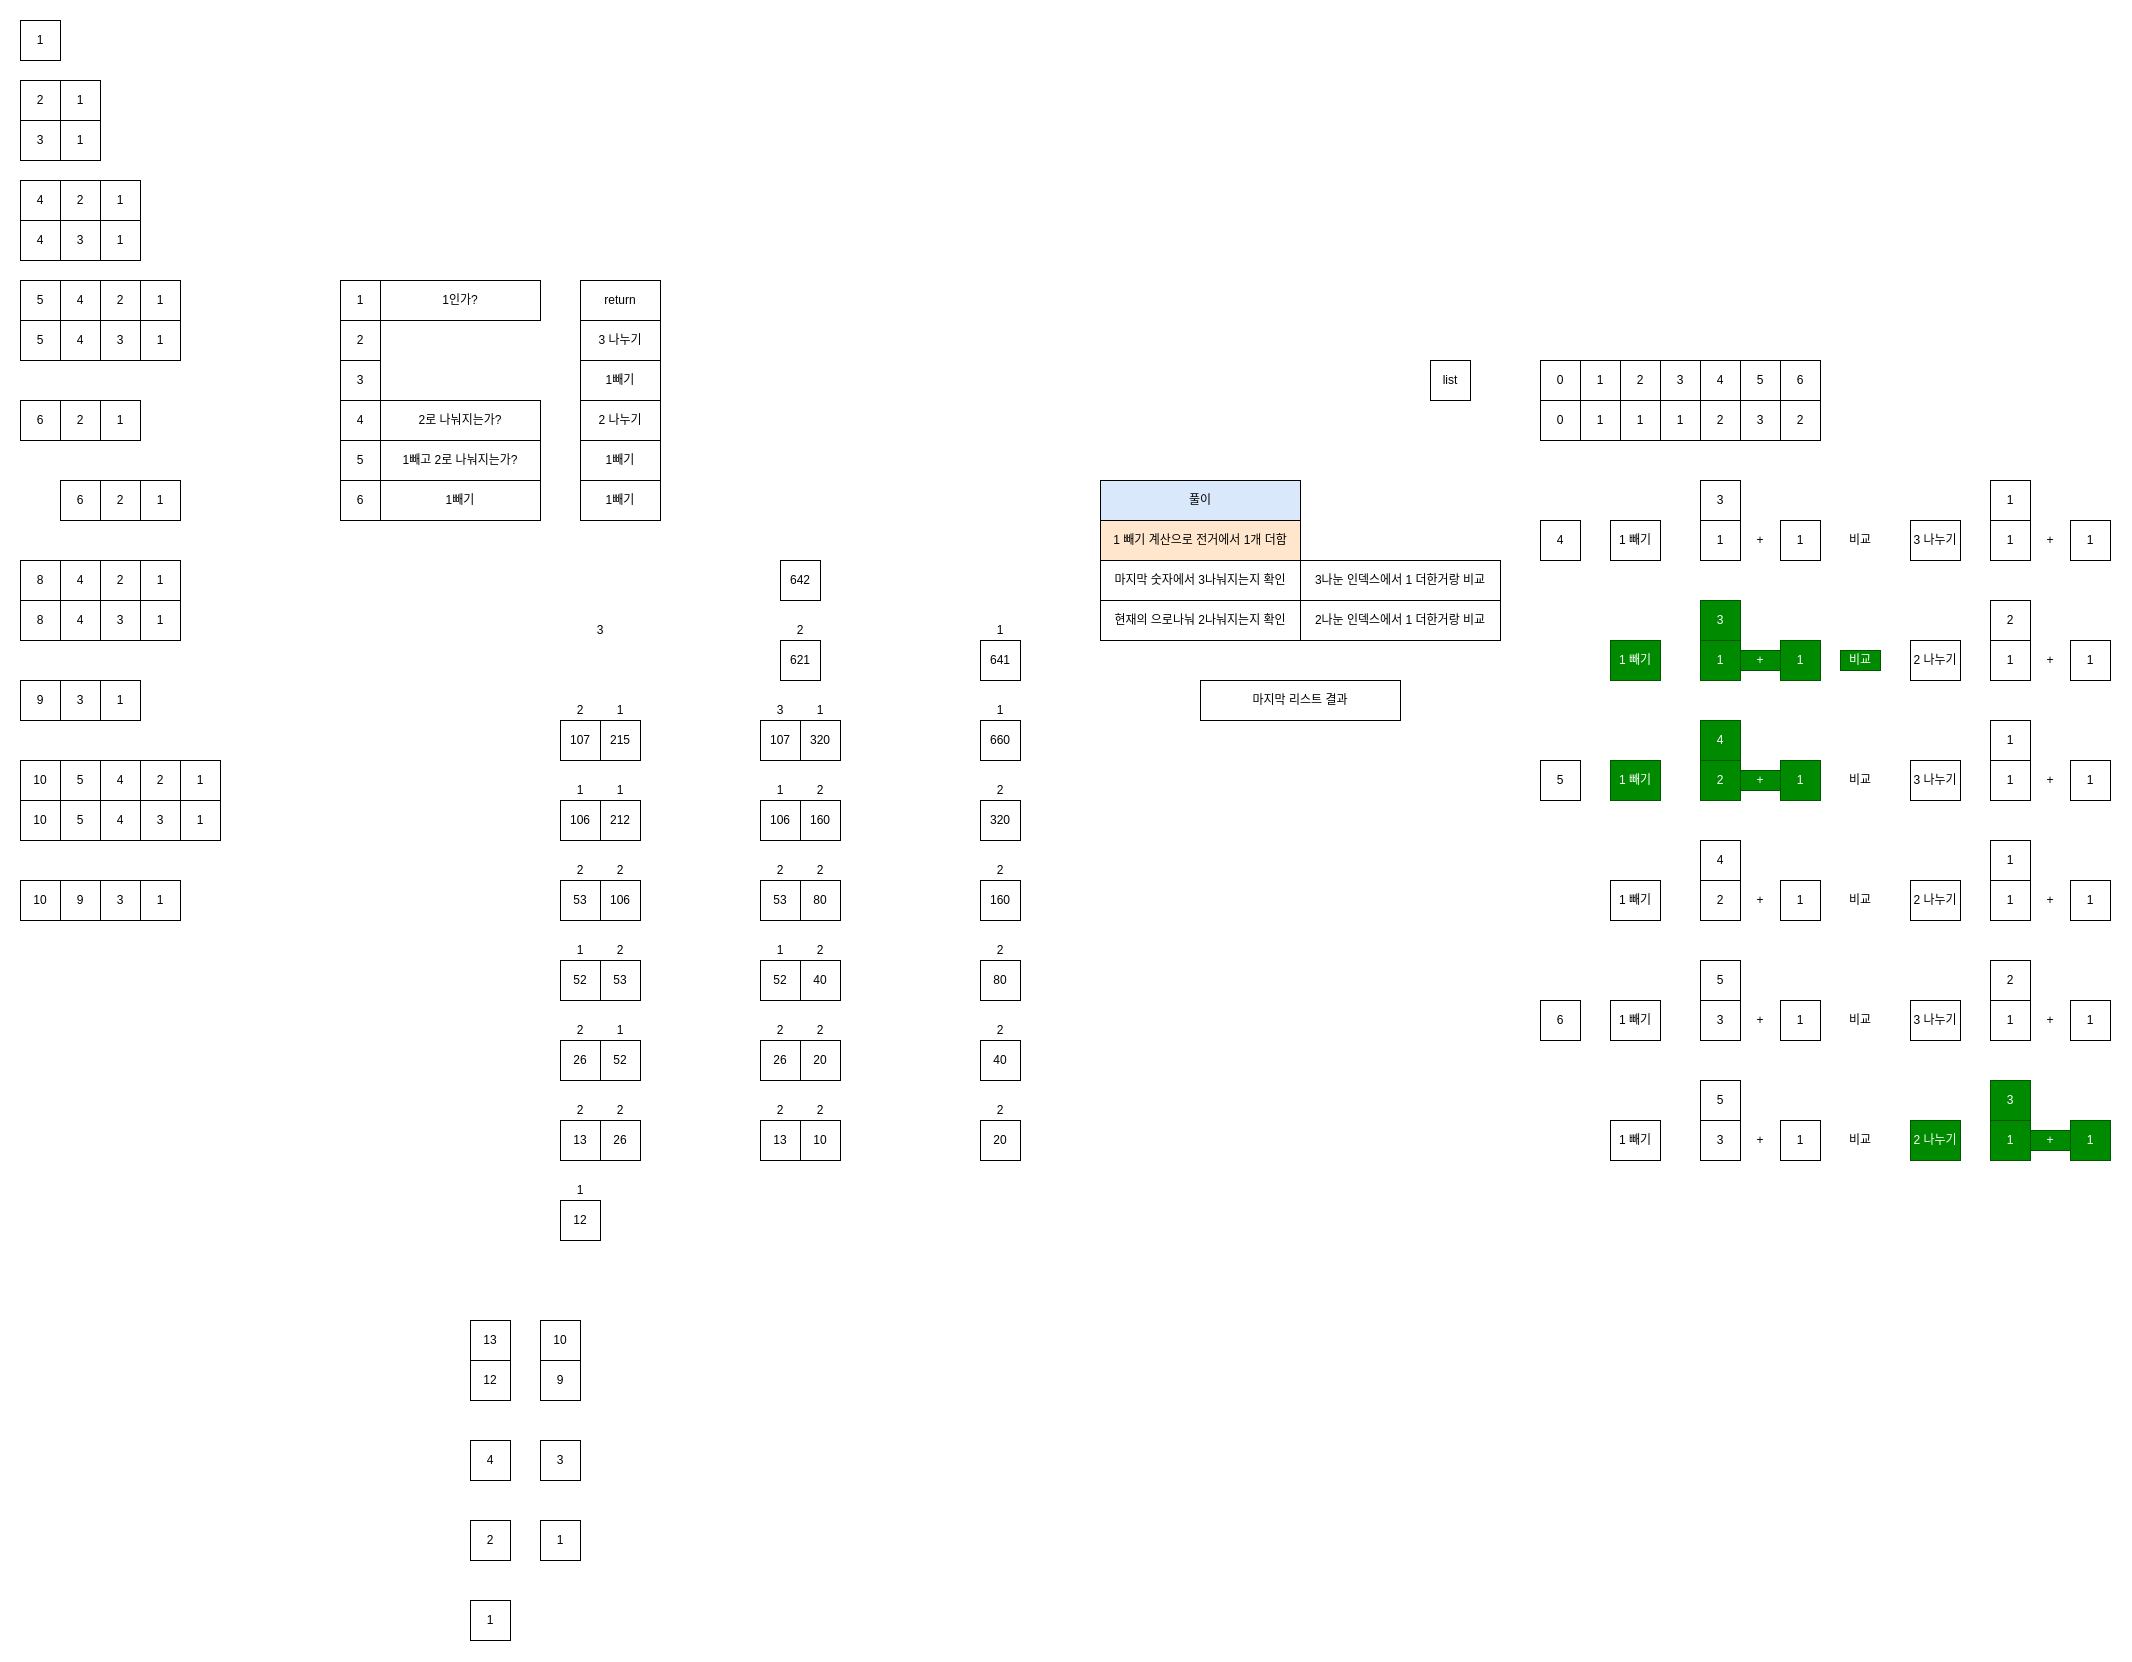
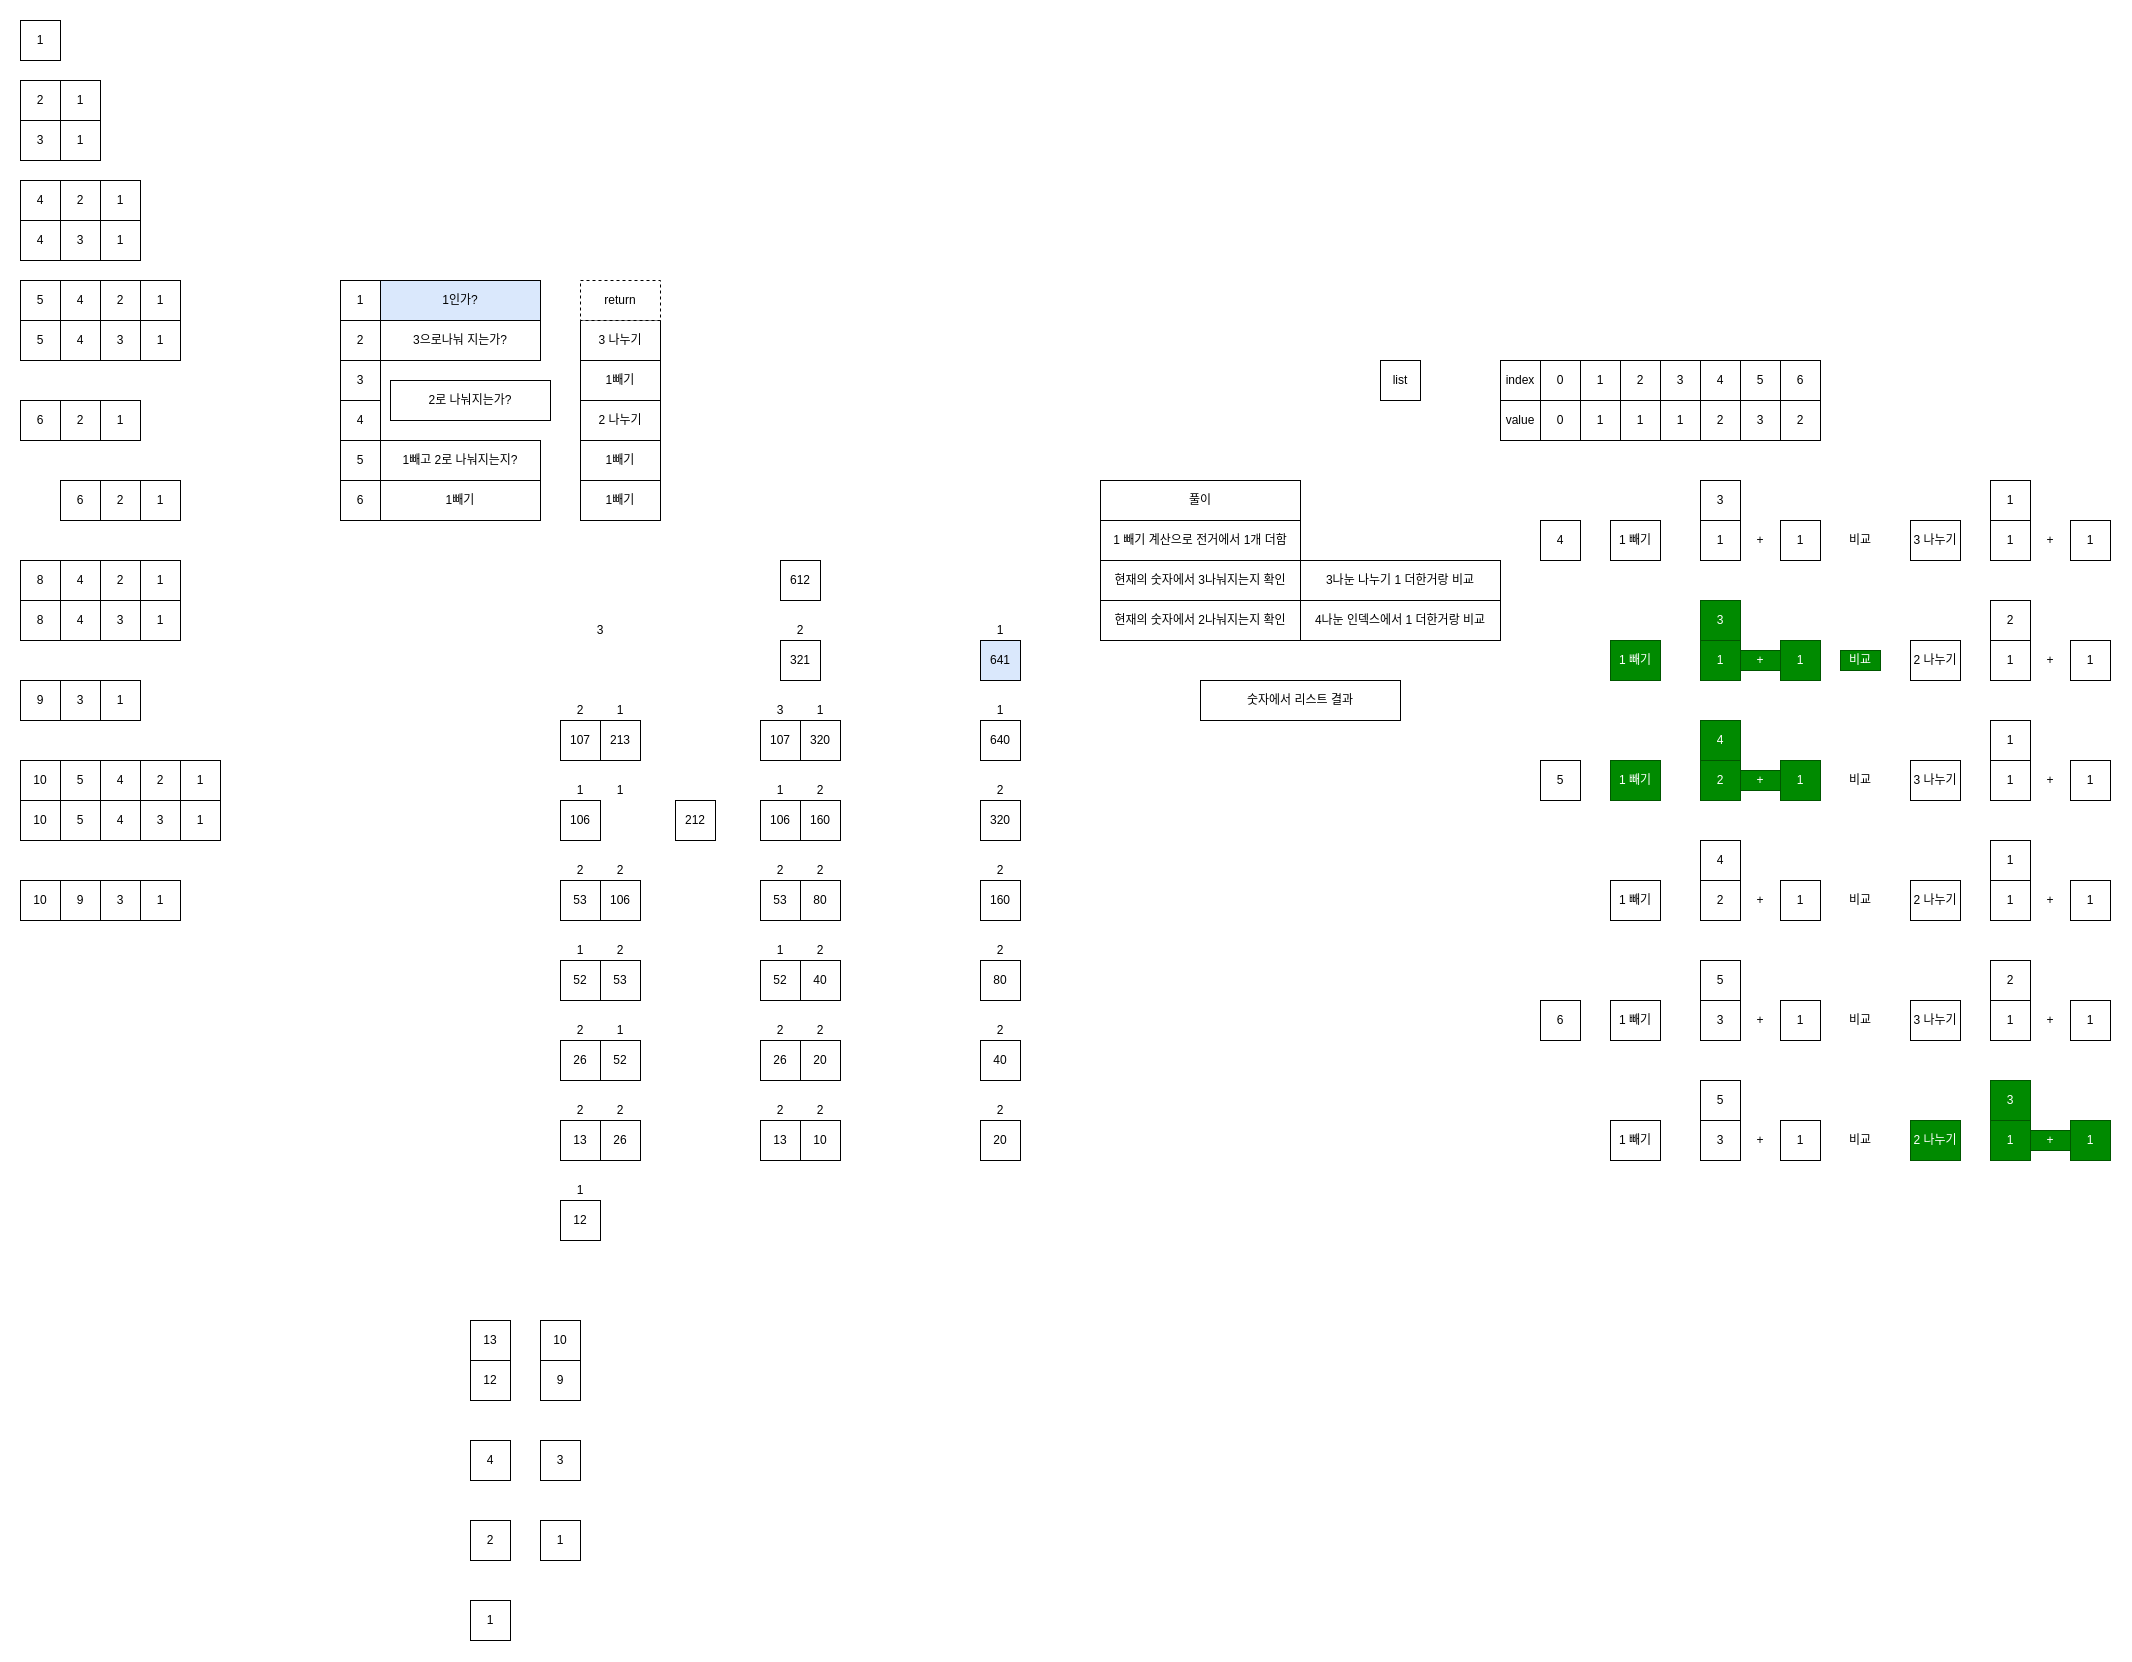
node "1인가?": fillcolor #ffffff -> #dae8fc
node "return": style solid -> dashed
node "3으로나눠 지는가?": added
node "list": moved (1451, 381) -> (1401, 381)
node "index": added
node "2로 나눠지는가?": moved (461, 421) -> (471, 401)
node "value": added
node "1빼고 2로 나눠지는가?": label "1빼고 2로 나눠지는가?" -> "1빼고 2로 나눠지는지?"
node "풀이": fillcolor #dae8fc -> #ffffff
node "1 빼기 계산으로 전거에서 1개 더함": fillcolor #ffe6cc -> #ffffff
node "642": label "642" -> "612"
node "마지막 숫자에서 3나눠지는지 확인": label "마지막 숫자에서 3나눠지는지 확인" -> "현재의 숫자에서 3나눠지는지 확인"
node "3나눈 인덱스에서 1 더한거랑 비교": label "3나눈 인덱스에서 1 더한거랑 비교" -> "3나눈 나누기 1 더한거랑 비교"
node "현재의 으로나눠 2나눠지는지 확인": label "현재의 으로나눠 2나눠지는지 확인" -> "현재의 숫자에서 2나눠지는지 확인"
node "2나눈 인덱스에서 1 더한거랑 비교": label "2나눈 인덱스에서 1 더한거랑 비교" -> "4나눈 인덱스에서 1 더한거랑 비교"
node "621": label "621" -> "321"
node "641": fillcolor #ffffff -> #dae8fc
node "마지막 리스트 결과": label "마지막 리스트 결과" -> "숫자에서 리스트 결과"
node "215": label "215" -> "213"
node "660": label "660" -> "640"
node "212": moved (621, 821) -> (696, 821)
